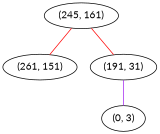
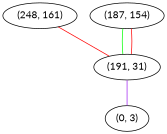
node "(245, 161)": label "(245, 161)" -> "(248, 161)"
node "(187, 154)": added
node "(261, 151)": removed
